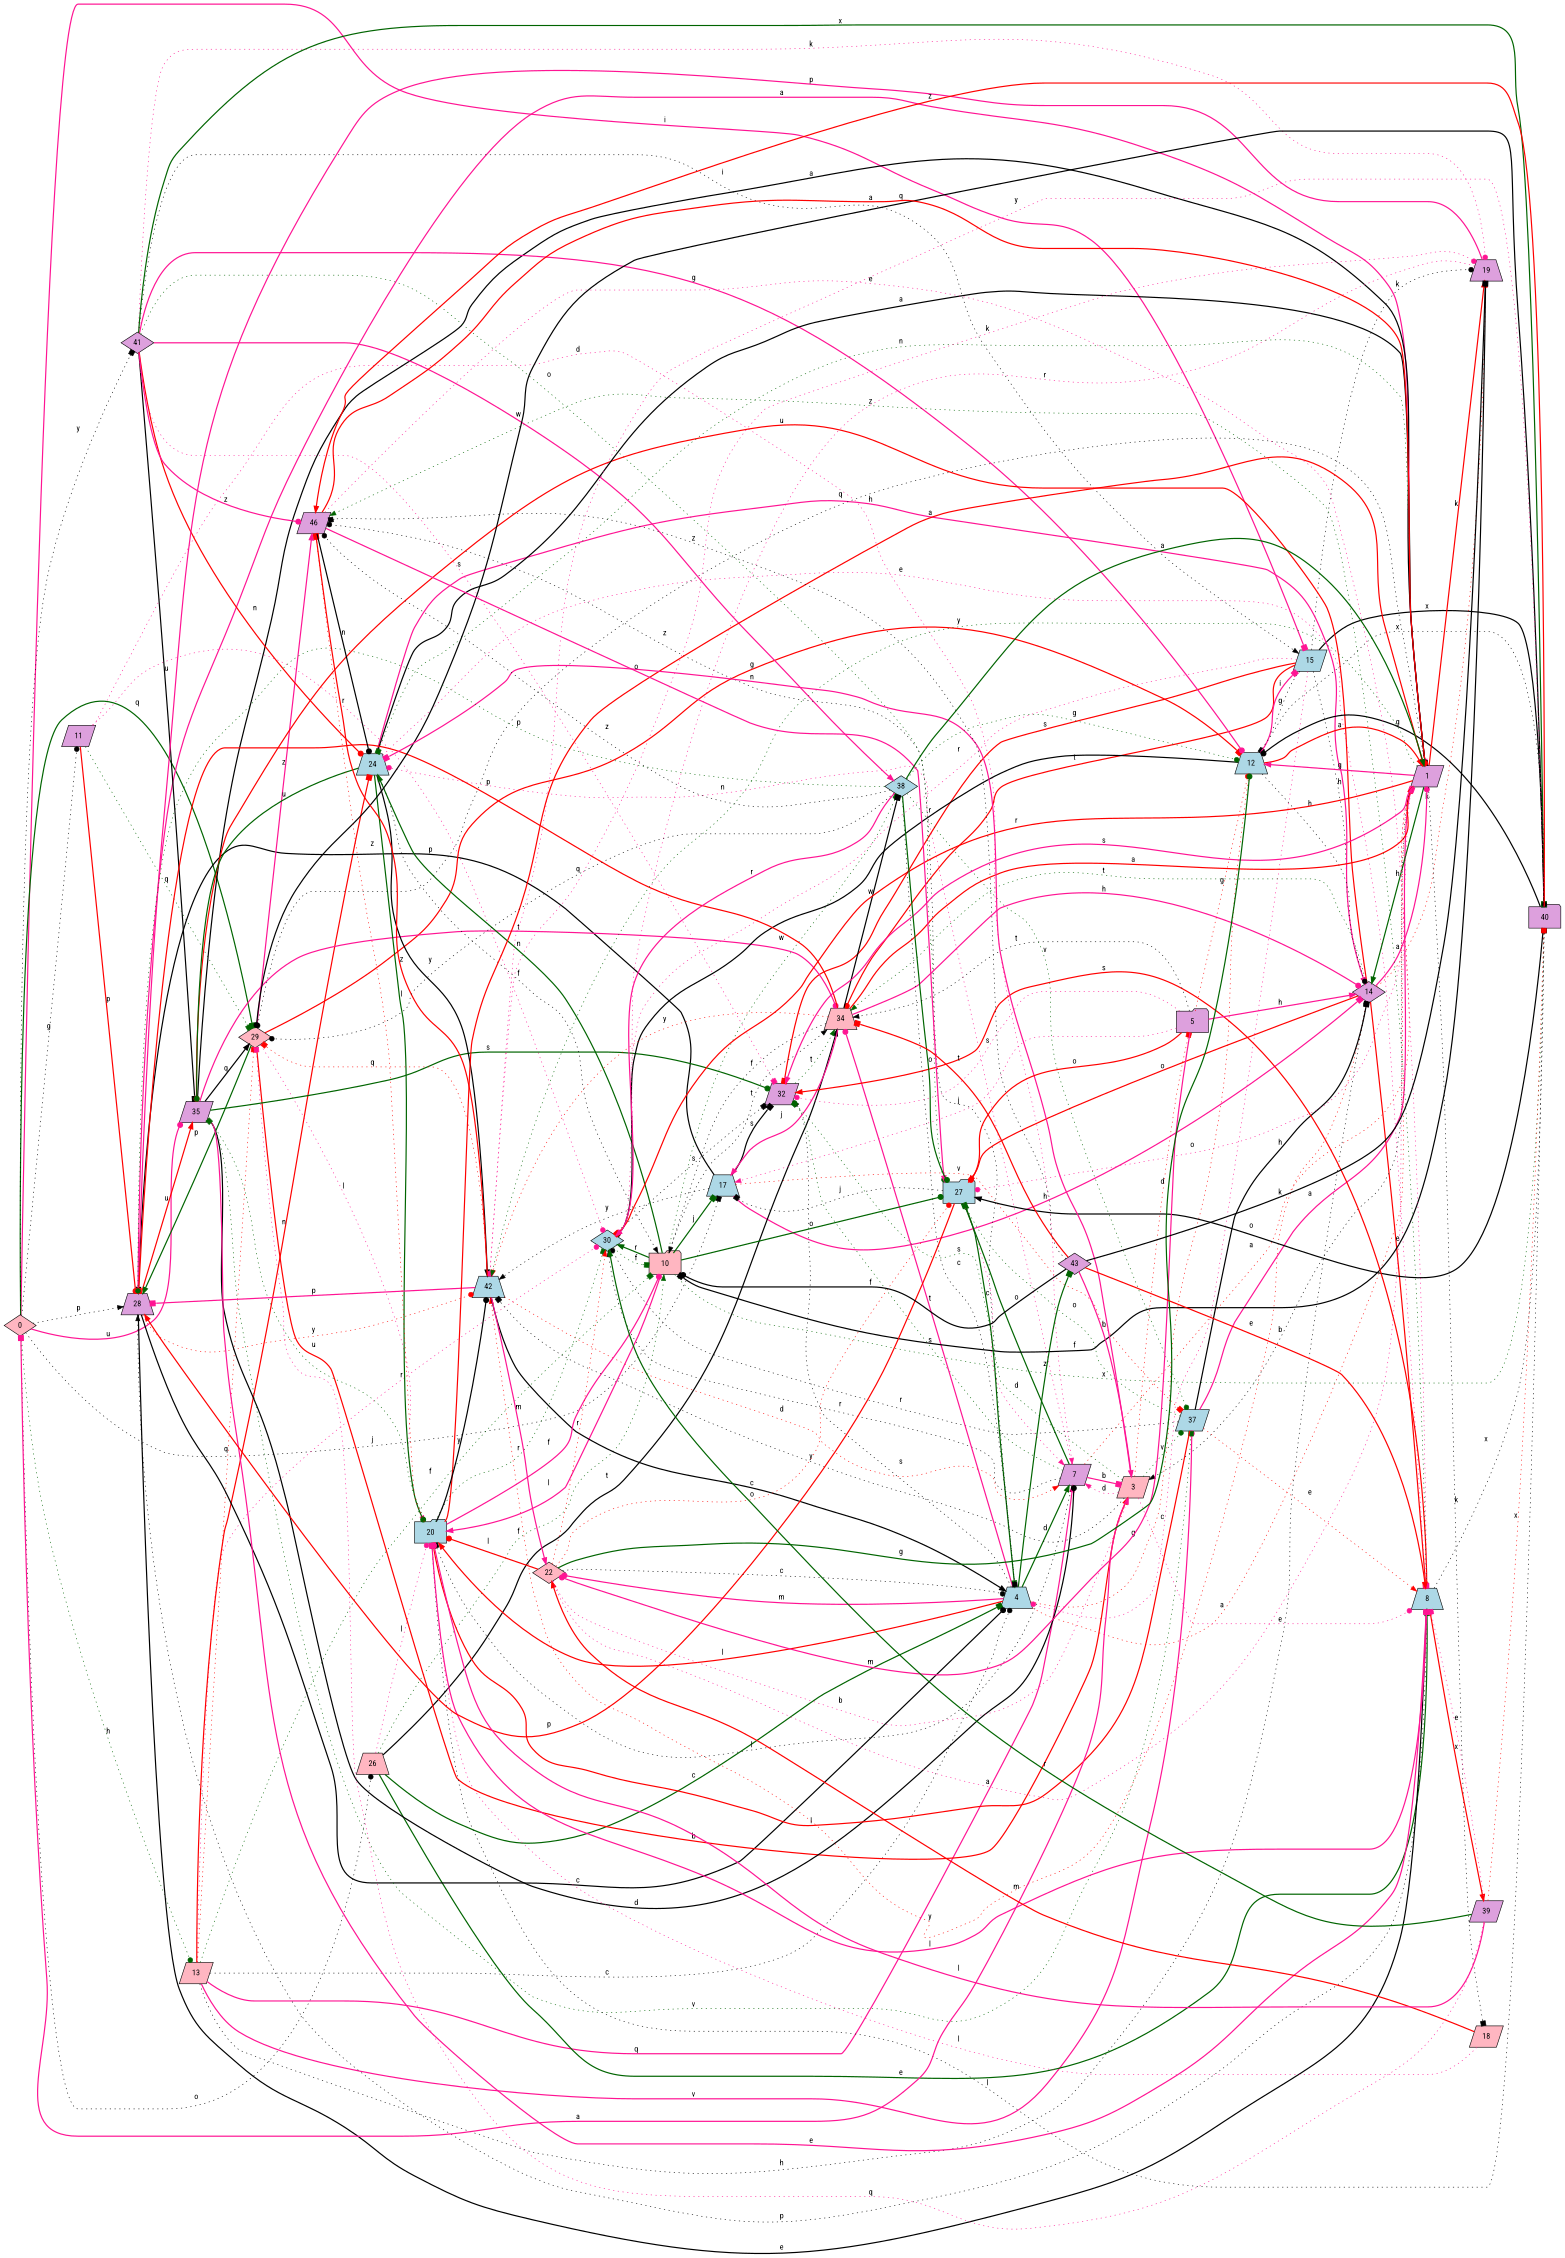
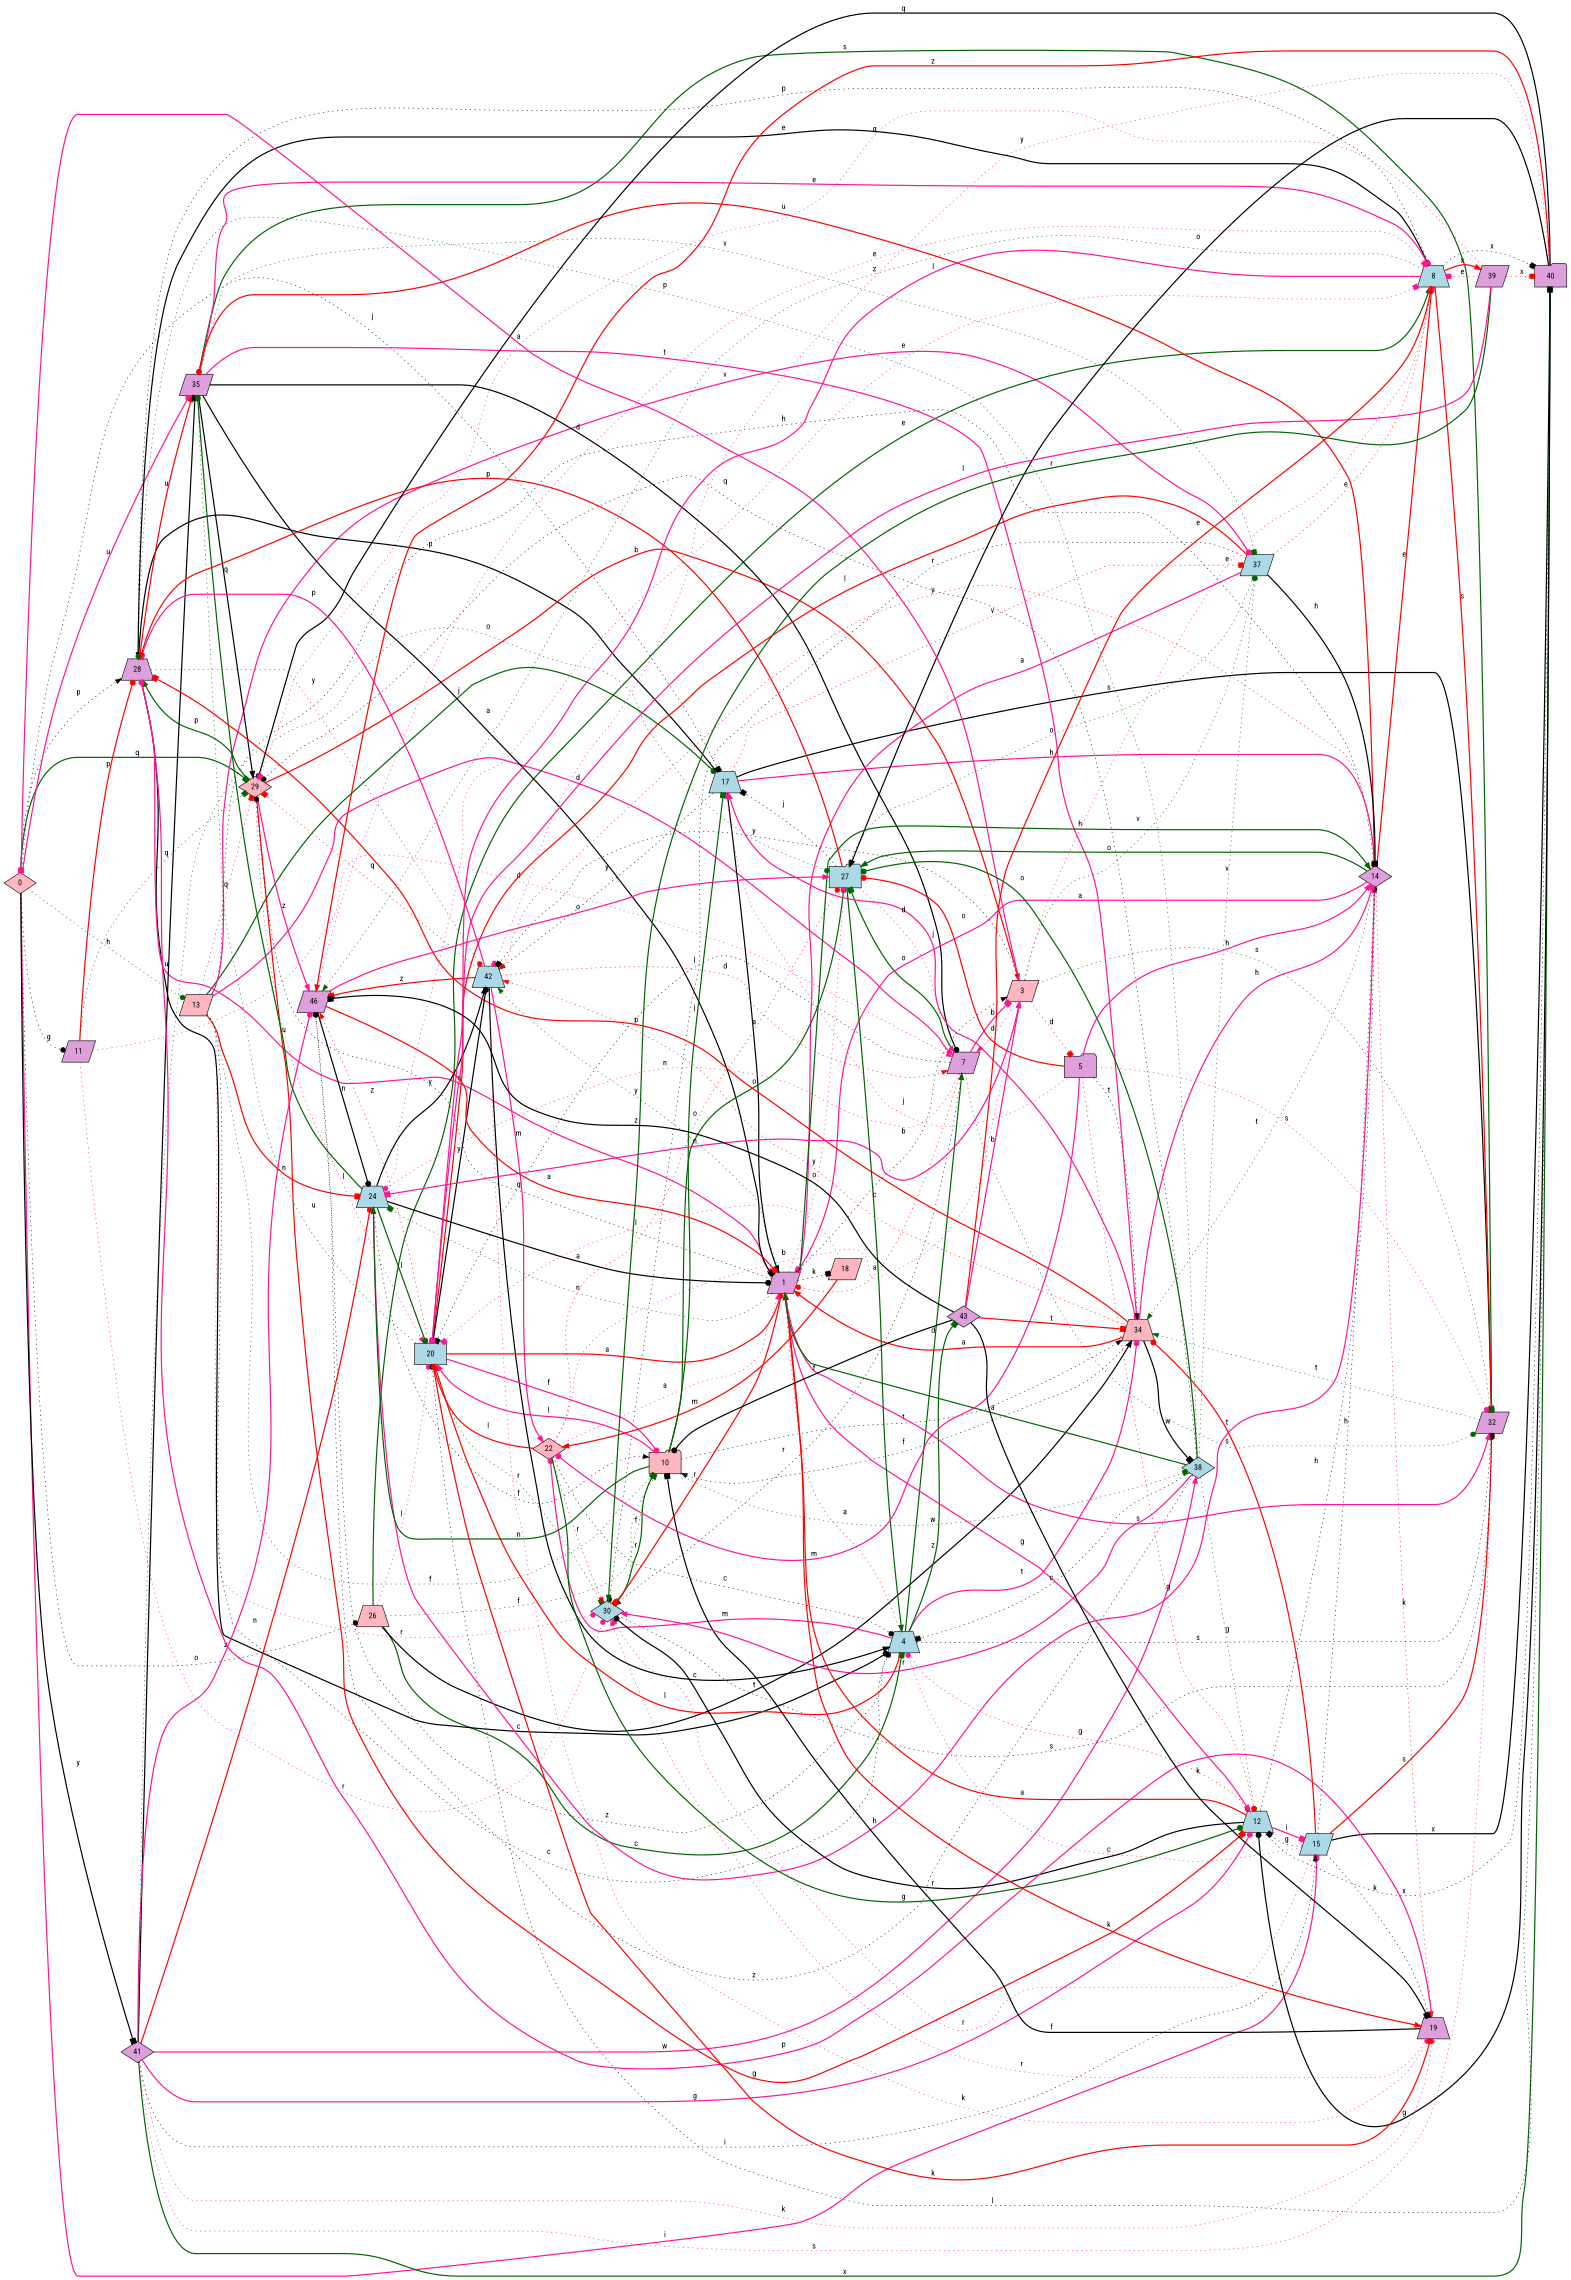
edge "43" -> "46": style dotted -> bold
edge "13" -> "17": added, label "j"
edge "0" -> "41": style dotted -> bold
edge "17" -> "1": added, label "a"
edge "14" -> "27": color red -> darkgreen
edge "10" -> "40": removed, label "x"
edge "13" -> "7": label "q" -> "d"
edge "20" -> "19": added, label "k"
